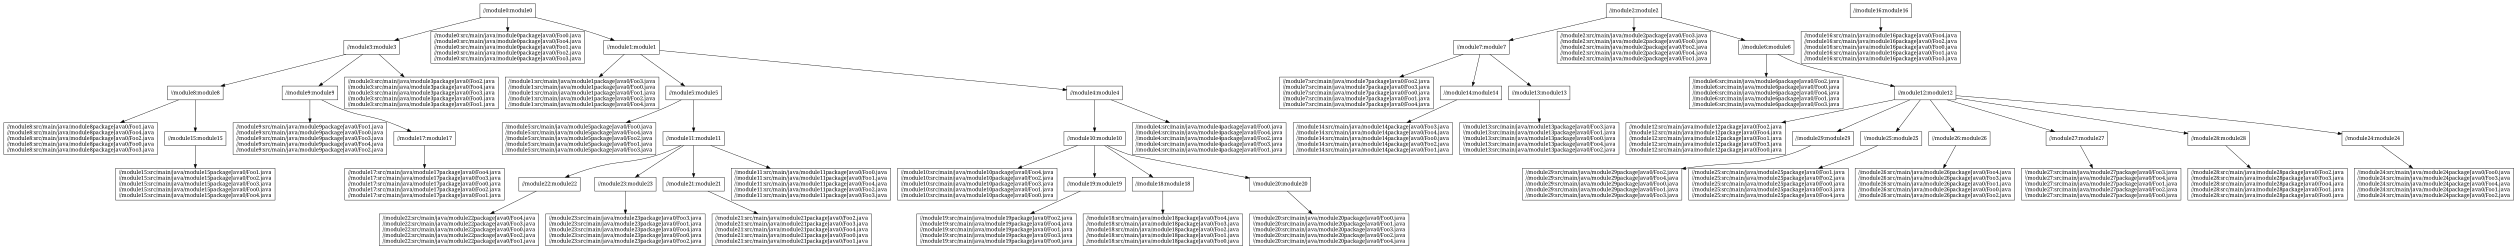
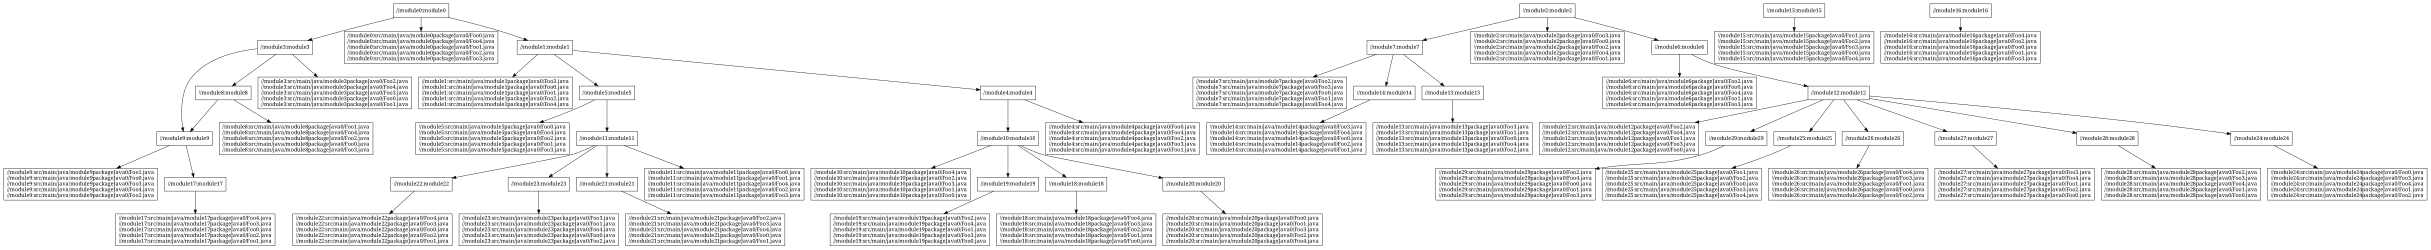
edge "//module8:module8" -> "//module15:module15": now "//module8:module8" -> "//module9:module9"
